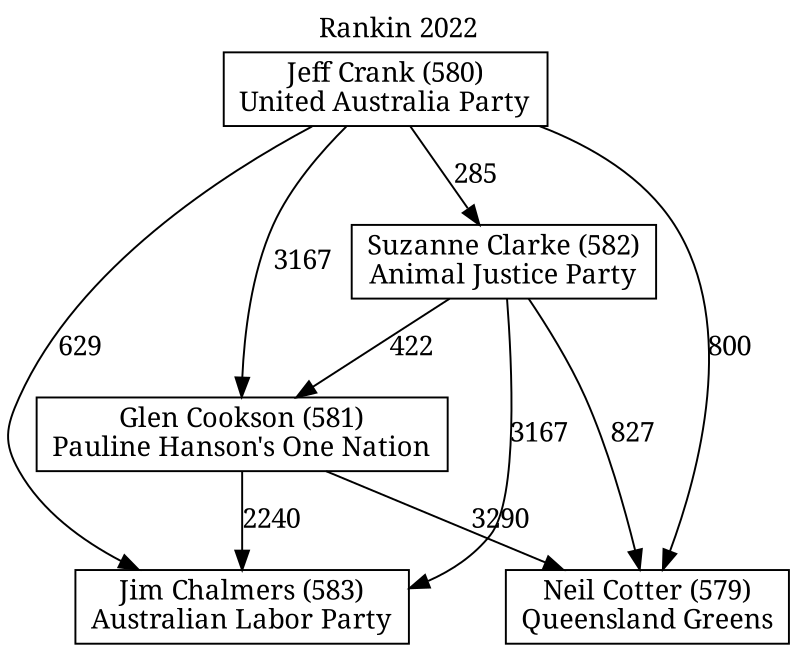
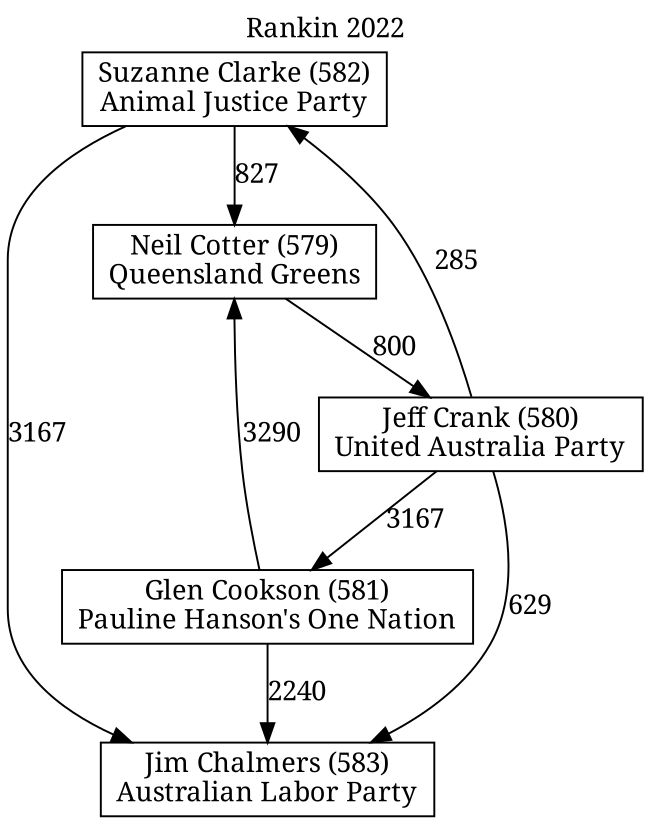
edge "Jeff Crank (580) United Australia Party" -> "Neil Cotter (579) Queensland Greens": reversed
edge "Suzanne Clarke (582) Animal Justice Party" -> "Glen Cookson (581) Pauline Hanson's One Nation": removed, label "422"
